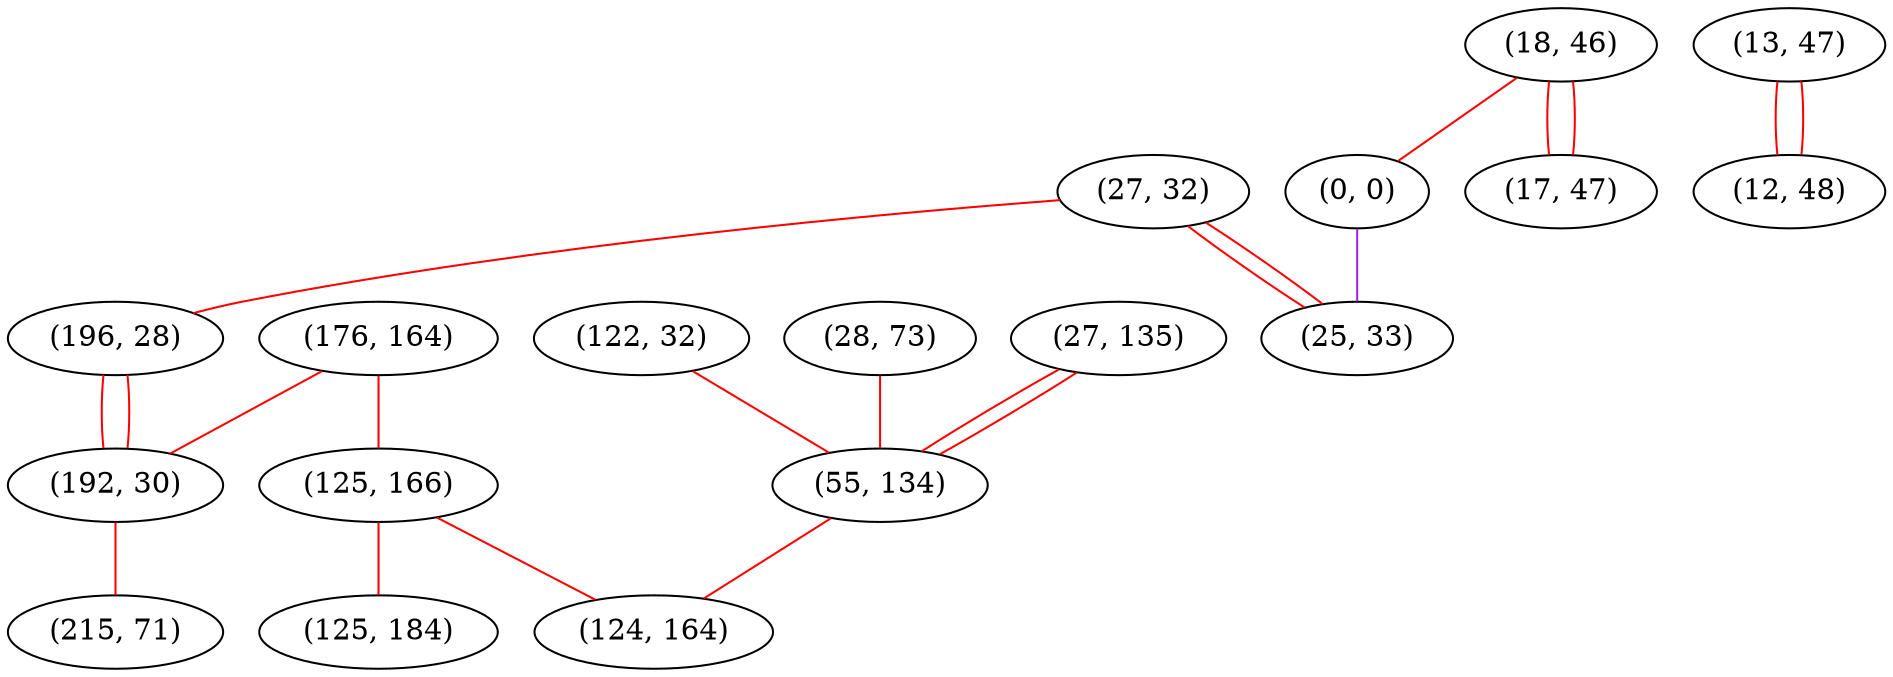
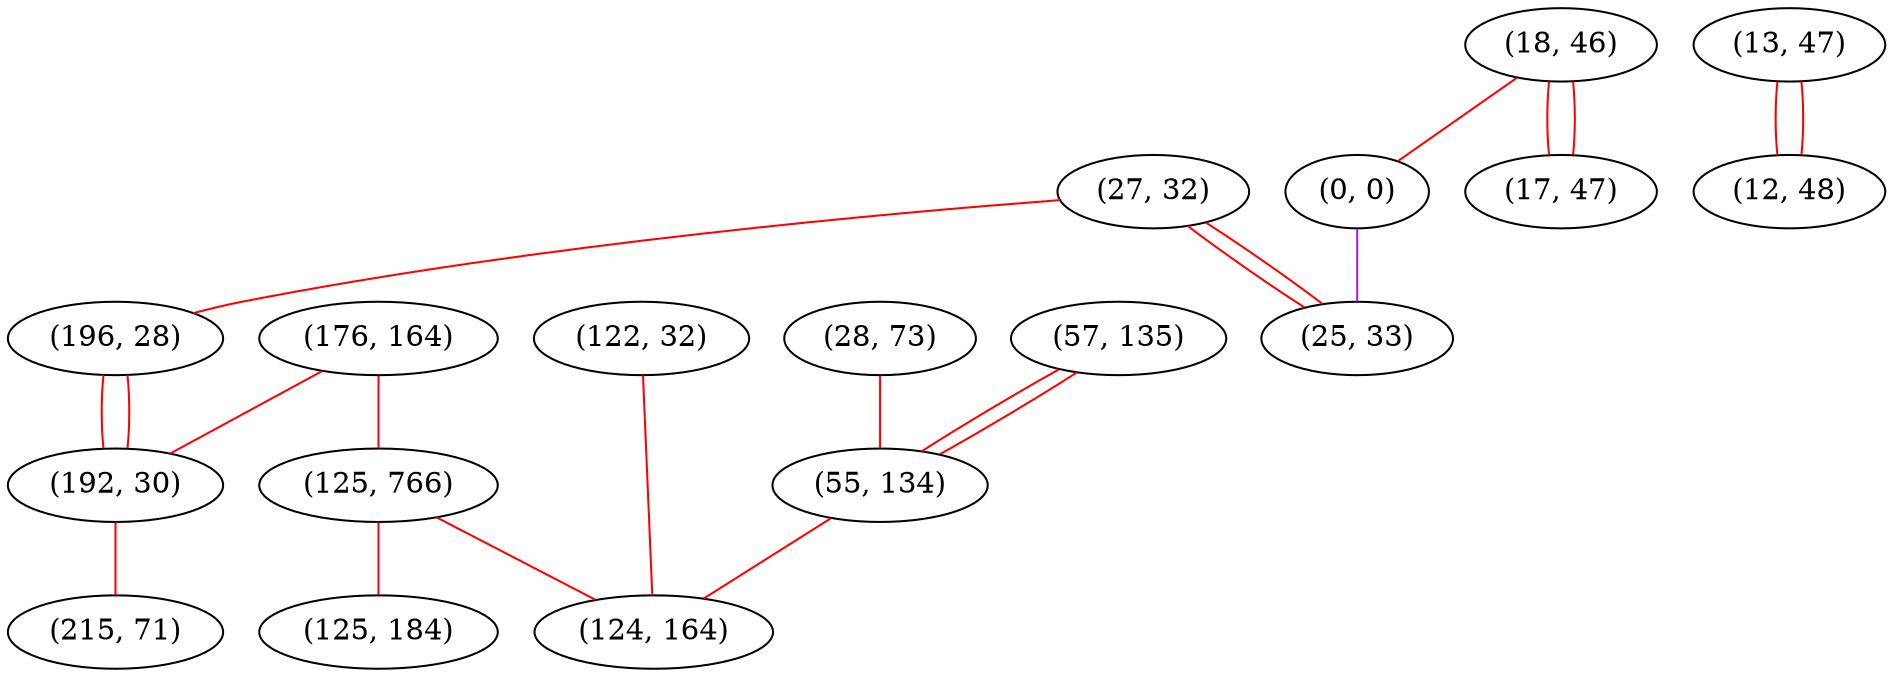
node "(27, 135)": label "(27, 135)" -> "(57, 135)"
edge "(122, 32)" -- "(55, 134)": now "(122, 32)" -- "(124, 164)"
node "(125, 166)": label "(125, 166)" -> "(125, 766)"
